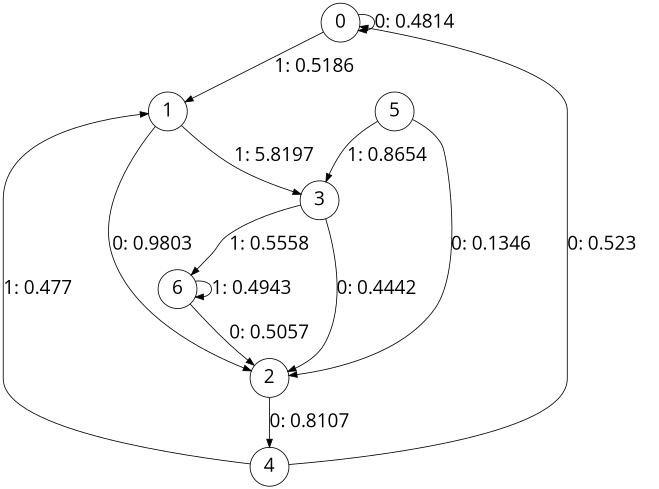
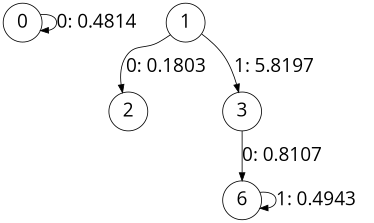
edge "0" -> "1": removed, label "1: 0.5186"
node "5": removed
edge "1" -> "2": label "0: 0.9803   " -> "0: 0.1803   "
edge "3" -> "6": label "1: 0.5558   " -> "0: 0.8107   "
edge "3" -> "2": removed, label "0: 0.4442"
edge "6" -> "2": removed, label "0: 0.5057"
node "4": removed
